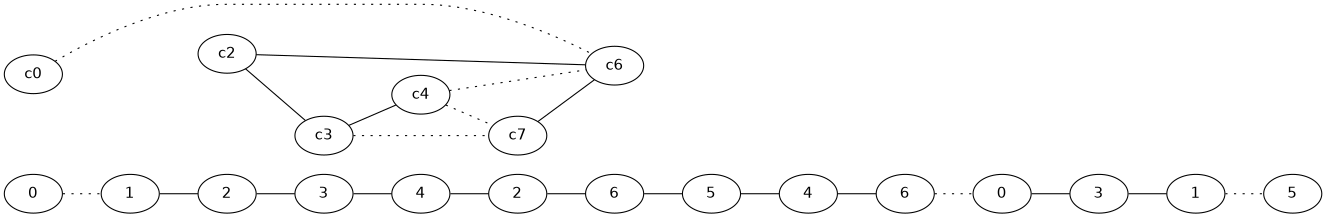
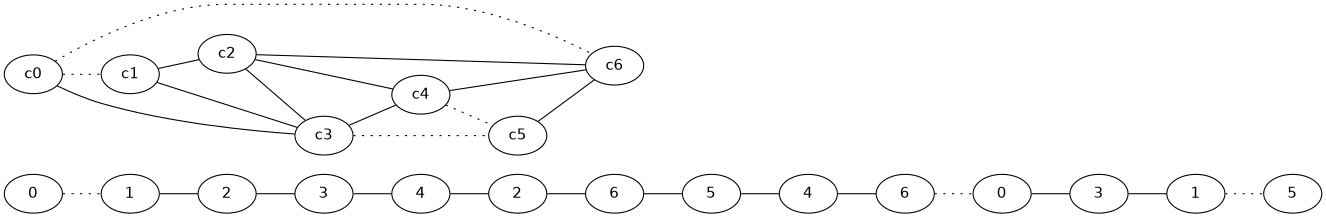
node "c1": added
edge "c2" -- "c4": added
edge "c6" -- "c4": style dotted -> solid
edge "c0" -- "c3": added
node "c7": label "c7" -> "c5"
